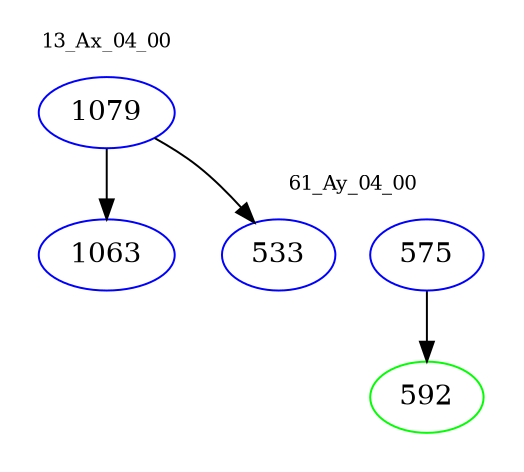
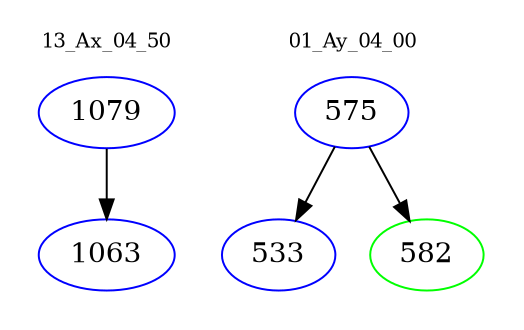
cluster "13_Ax_04_00": label "13_Ax_04_00" -> "13_Ax_04_50"
edge "1079" -> "533": now "575" -> "533"
cluster "61_Ay_04_00": label "61_Ay_04_00" -> "01_Ay_04_00"
node "592": label "592" -> "582"
